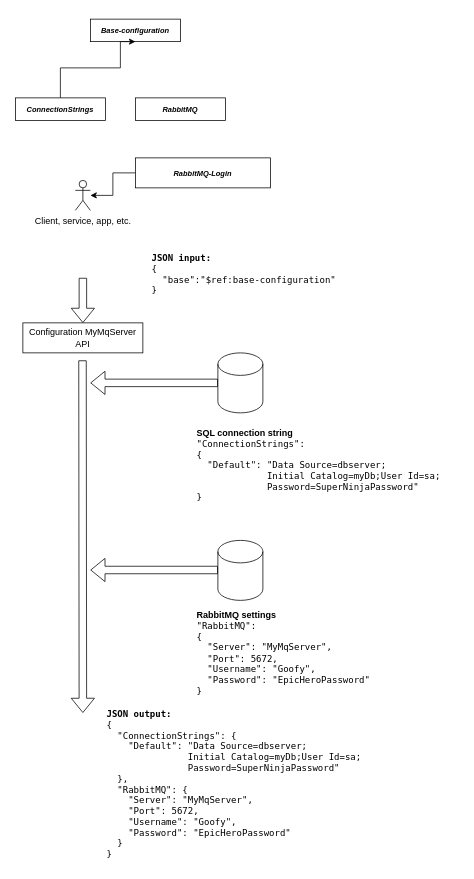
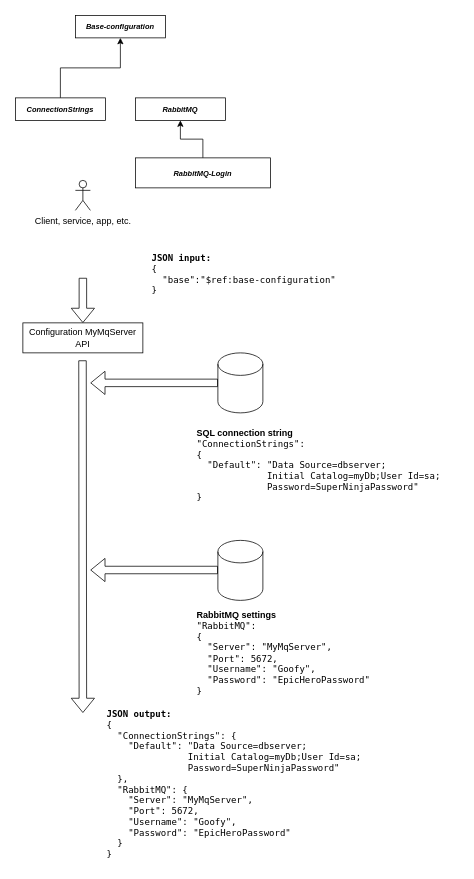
node "Base-configuration": moved (135, 30) -> (120, 27)
edge "RabbitMQ-Login" -> "Client, service, app, etc.": now "RabbitMQ-Login" -> "RabbitMQ"
